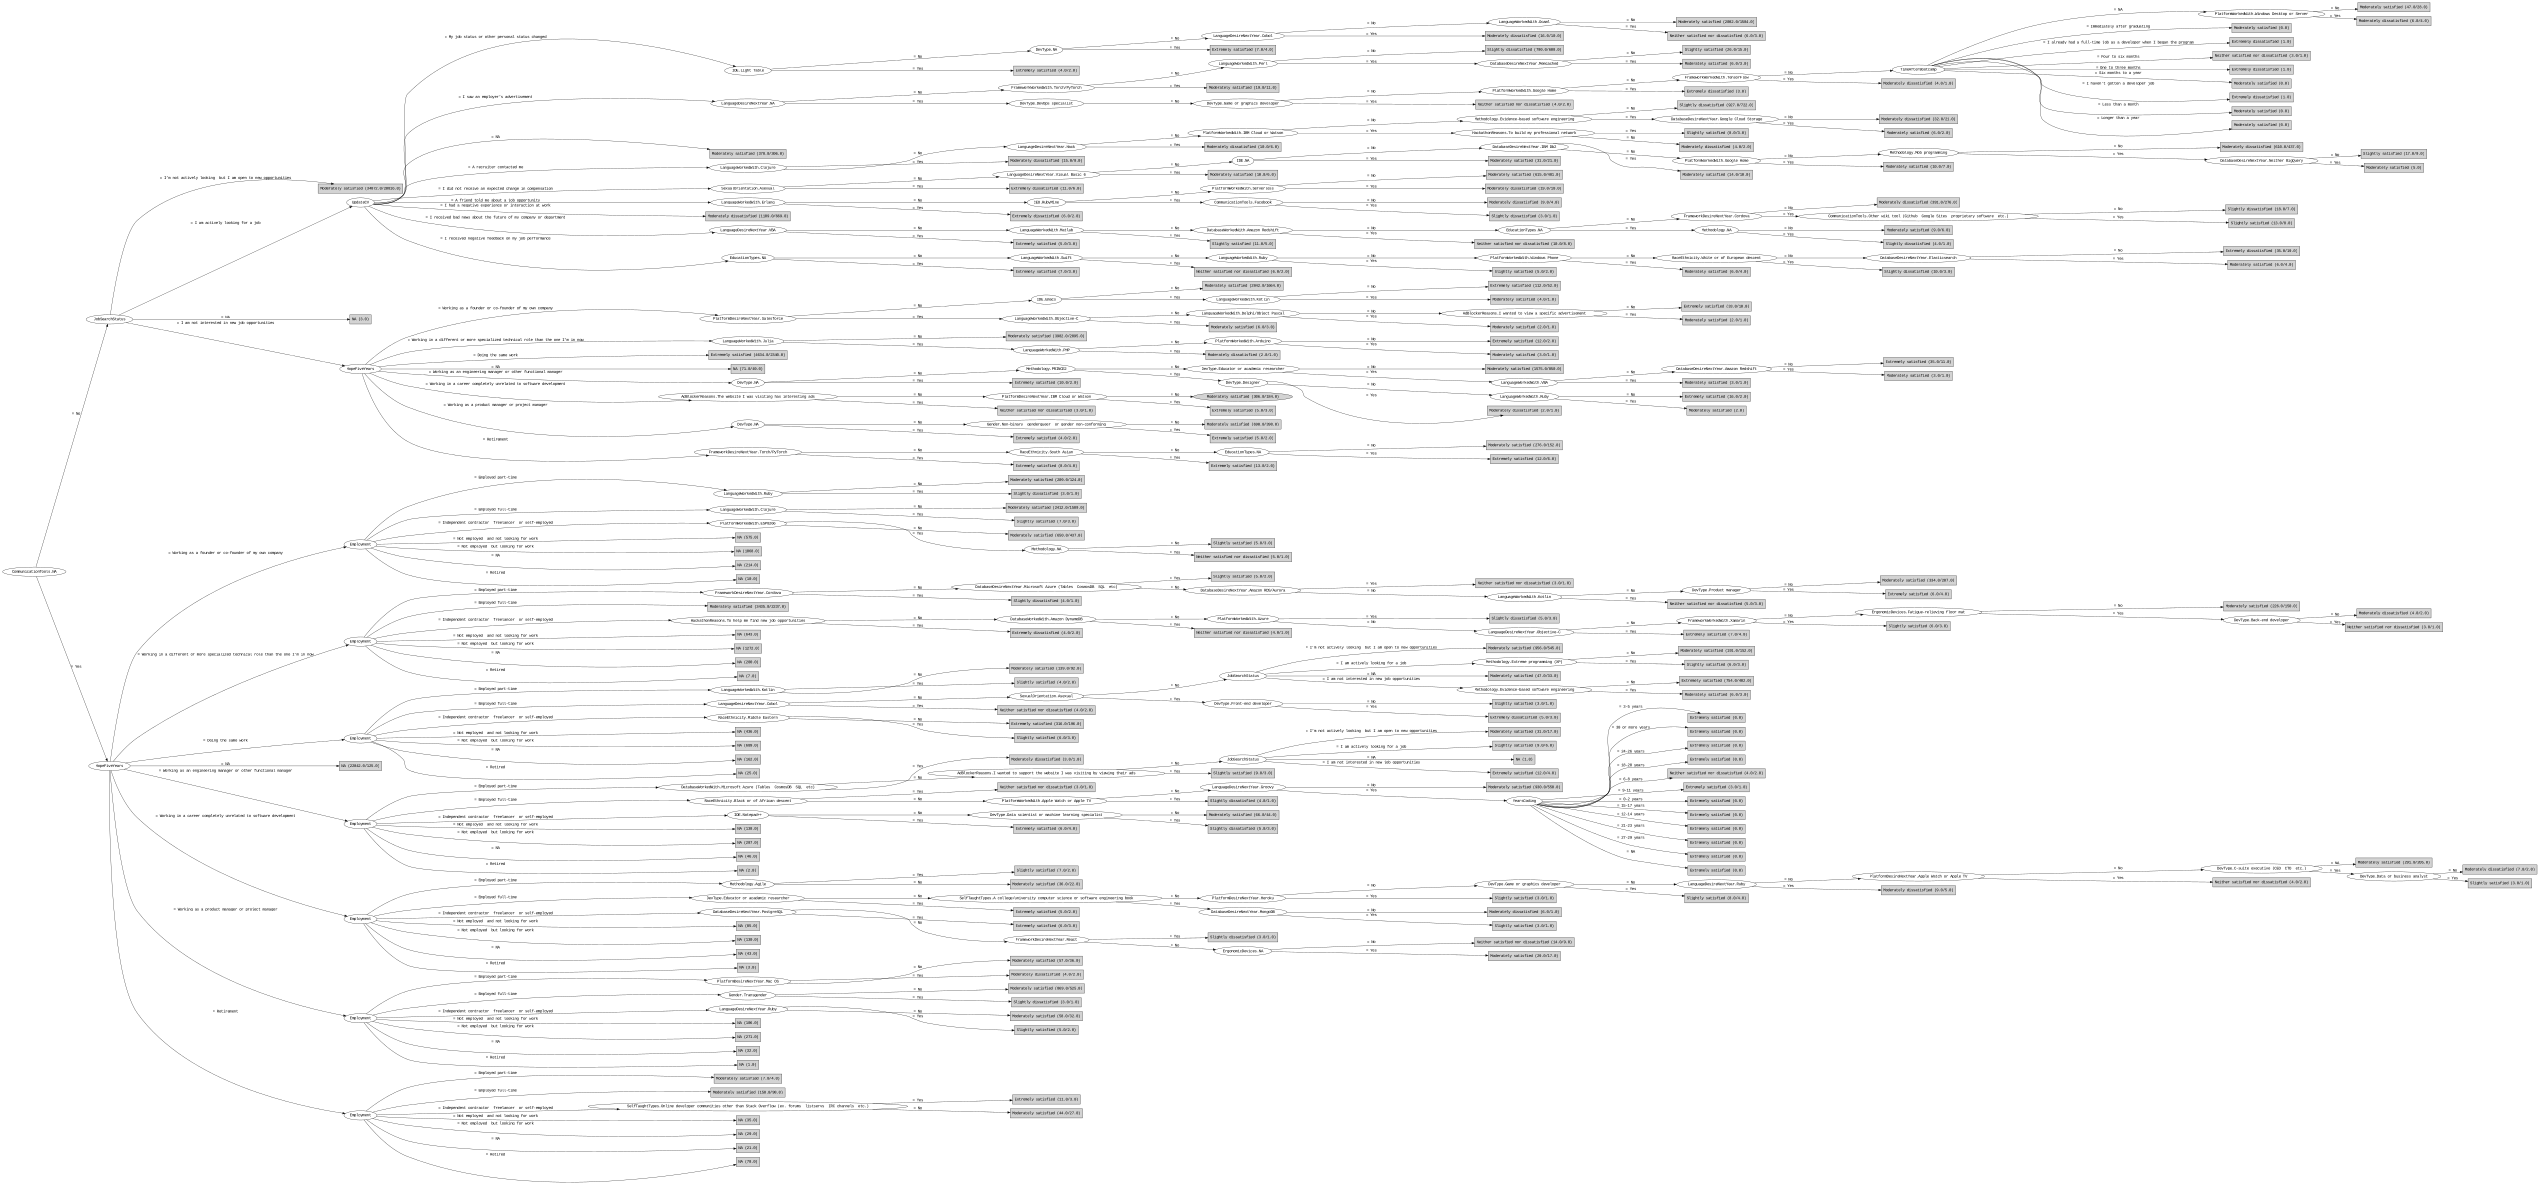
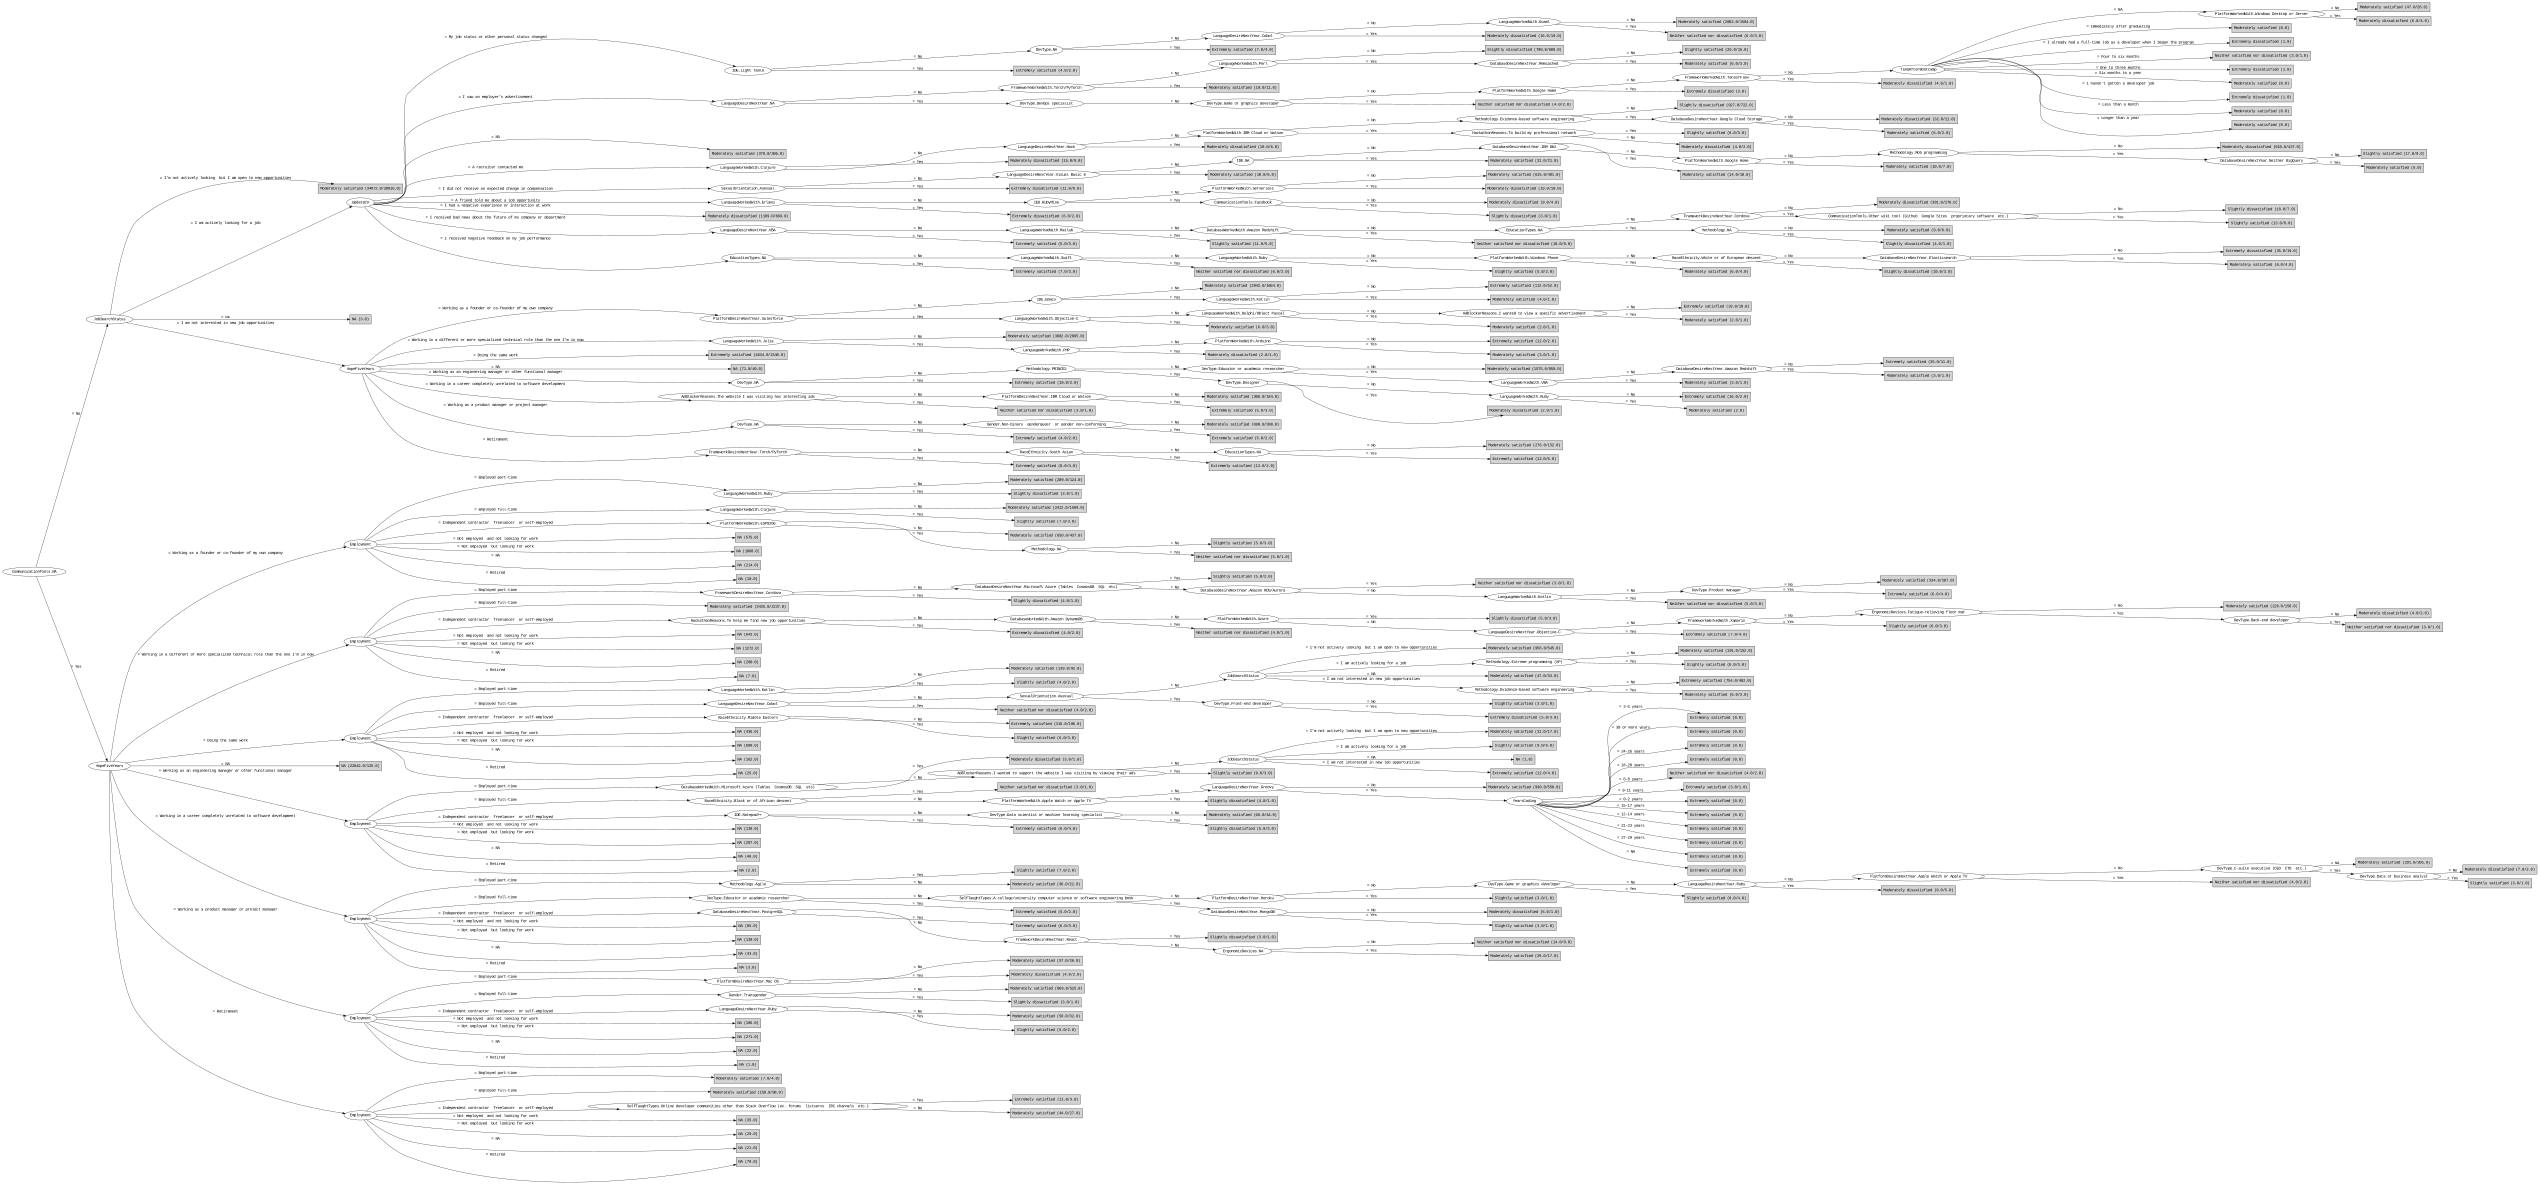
node "Moderately satisfied (306.0/184.0)": shape ellipse -> box
